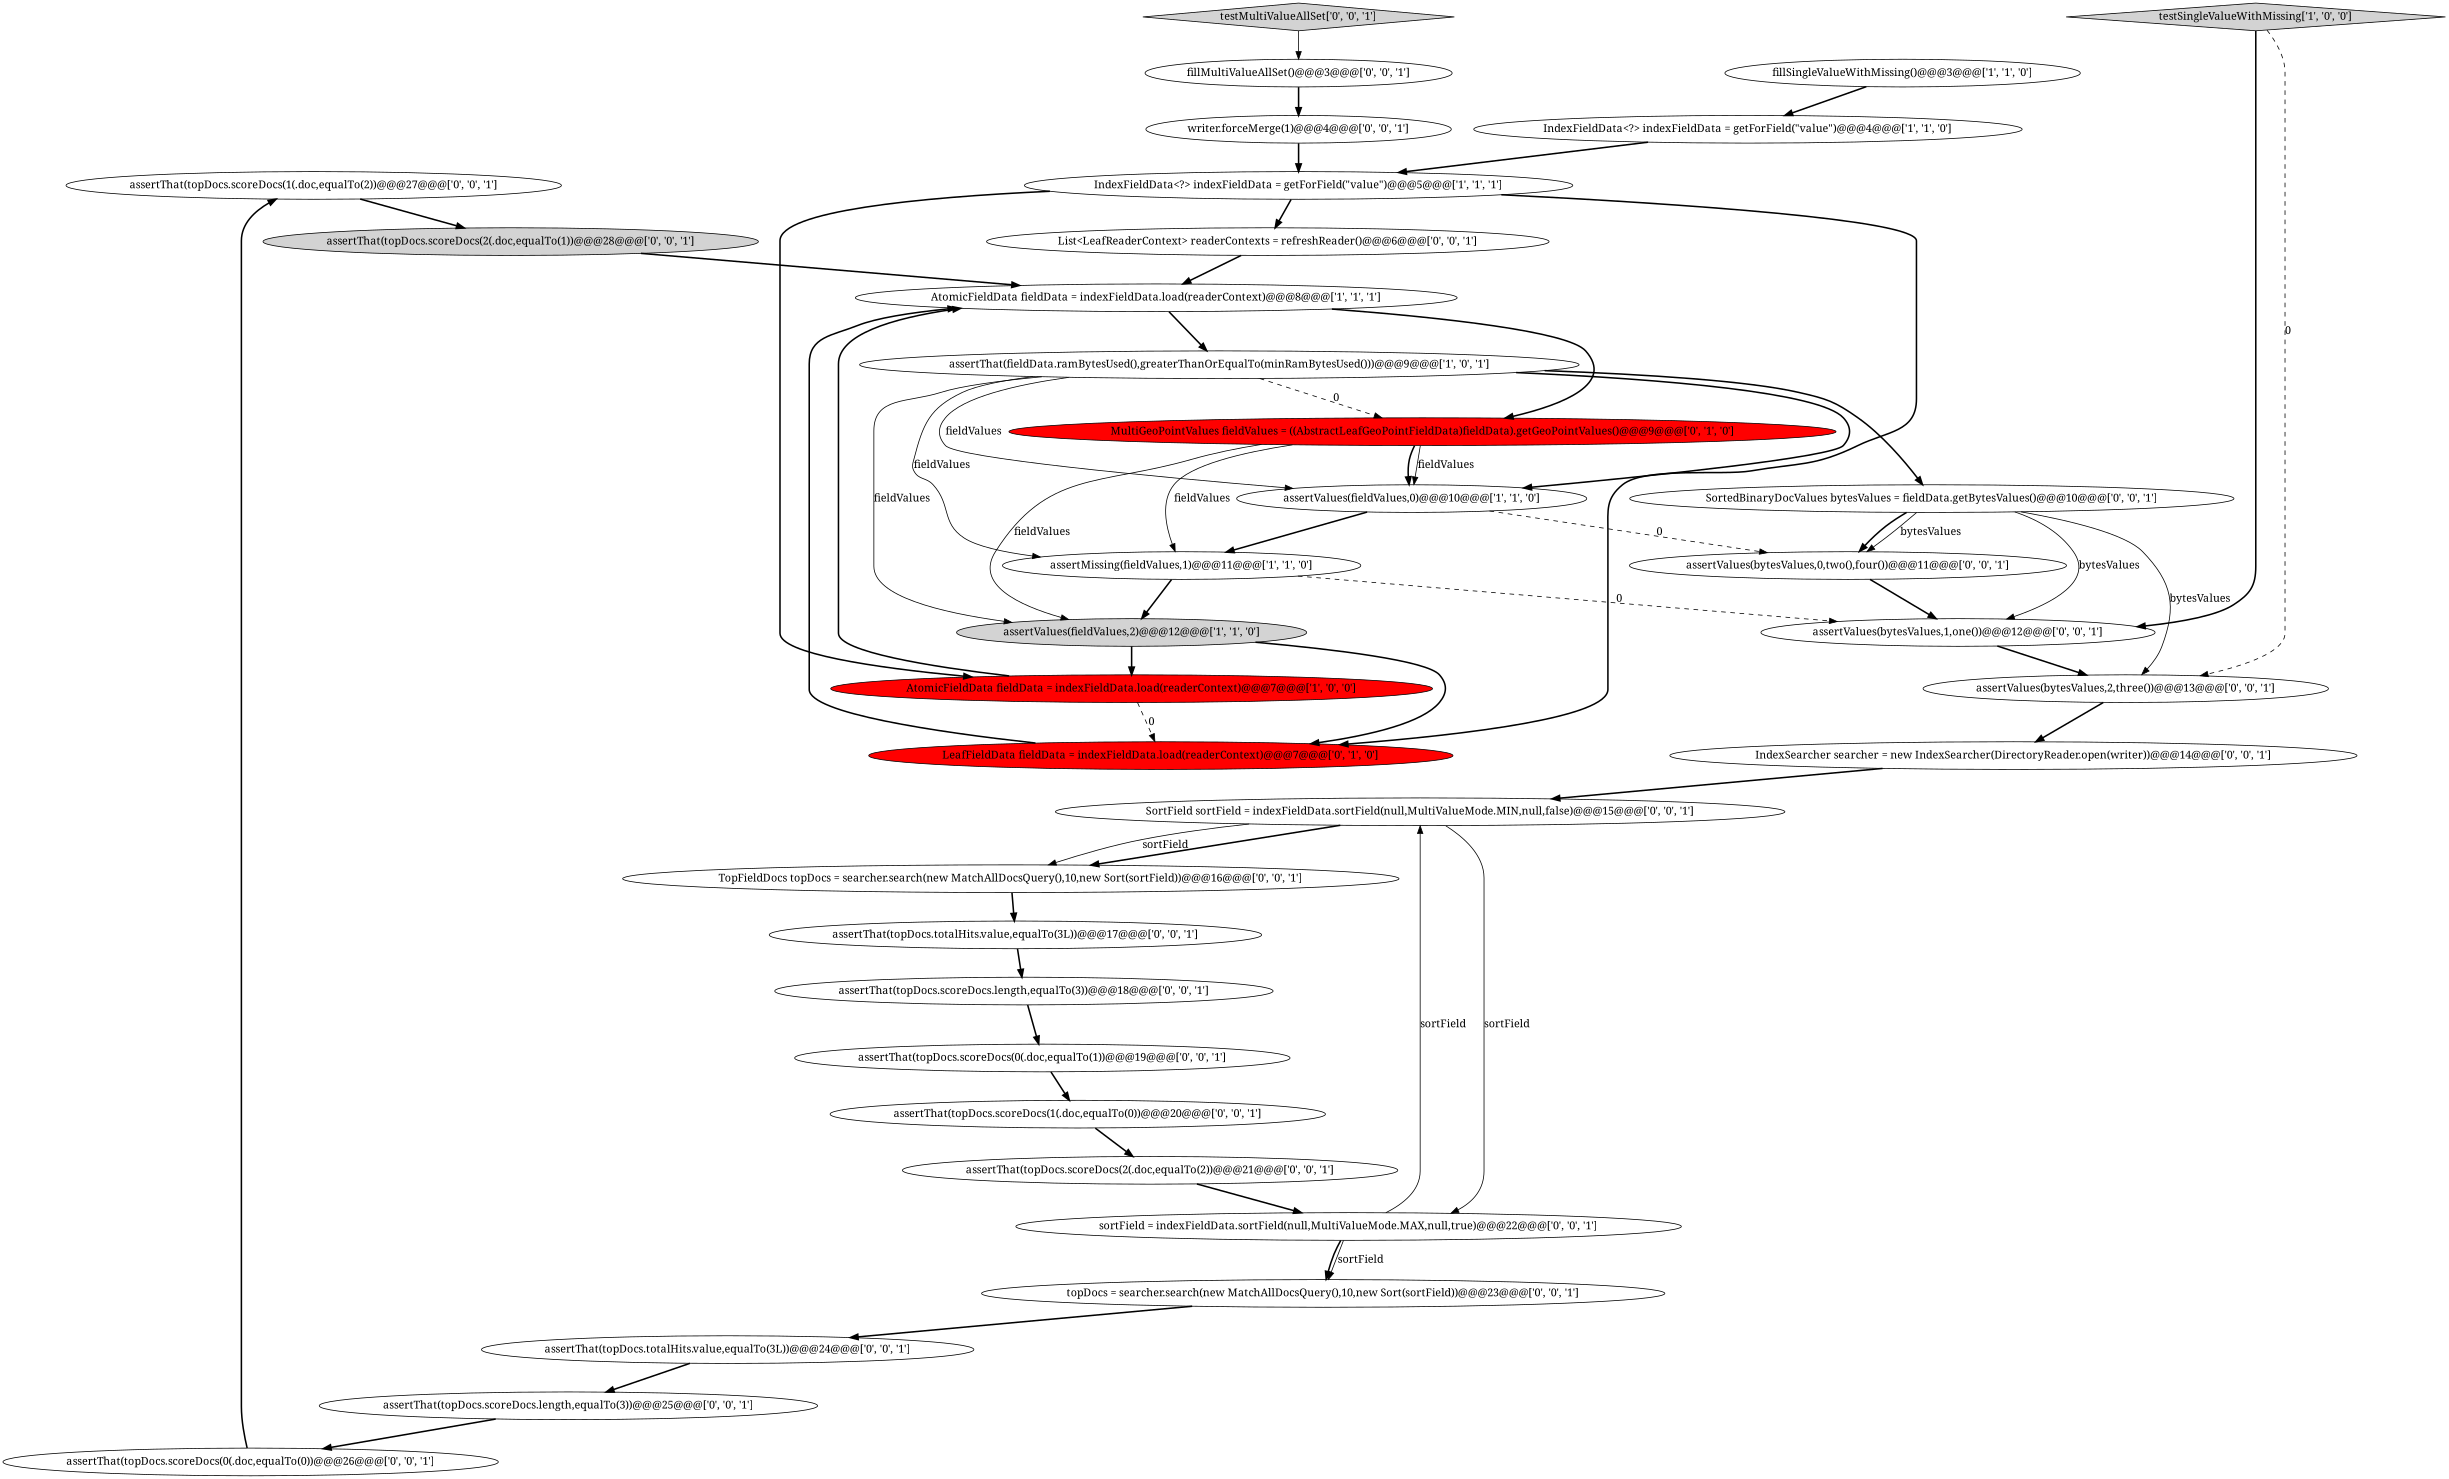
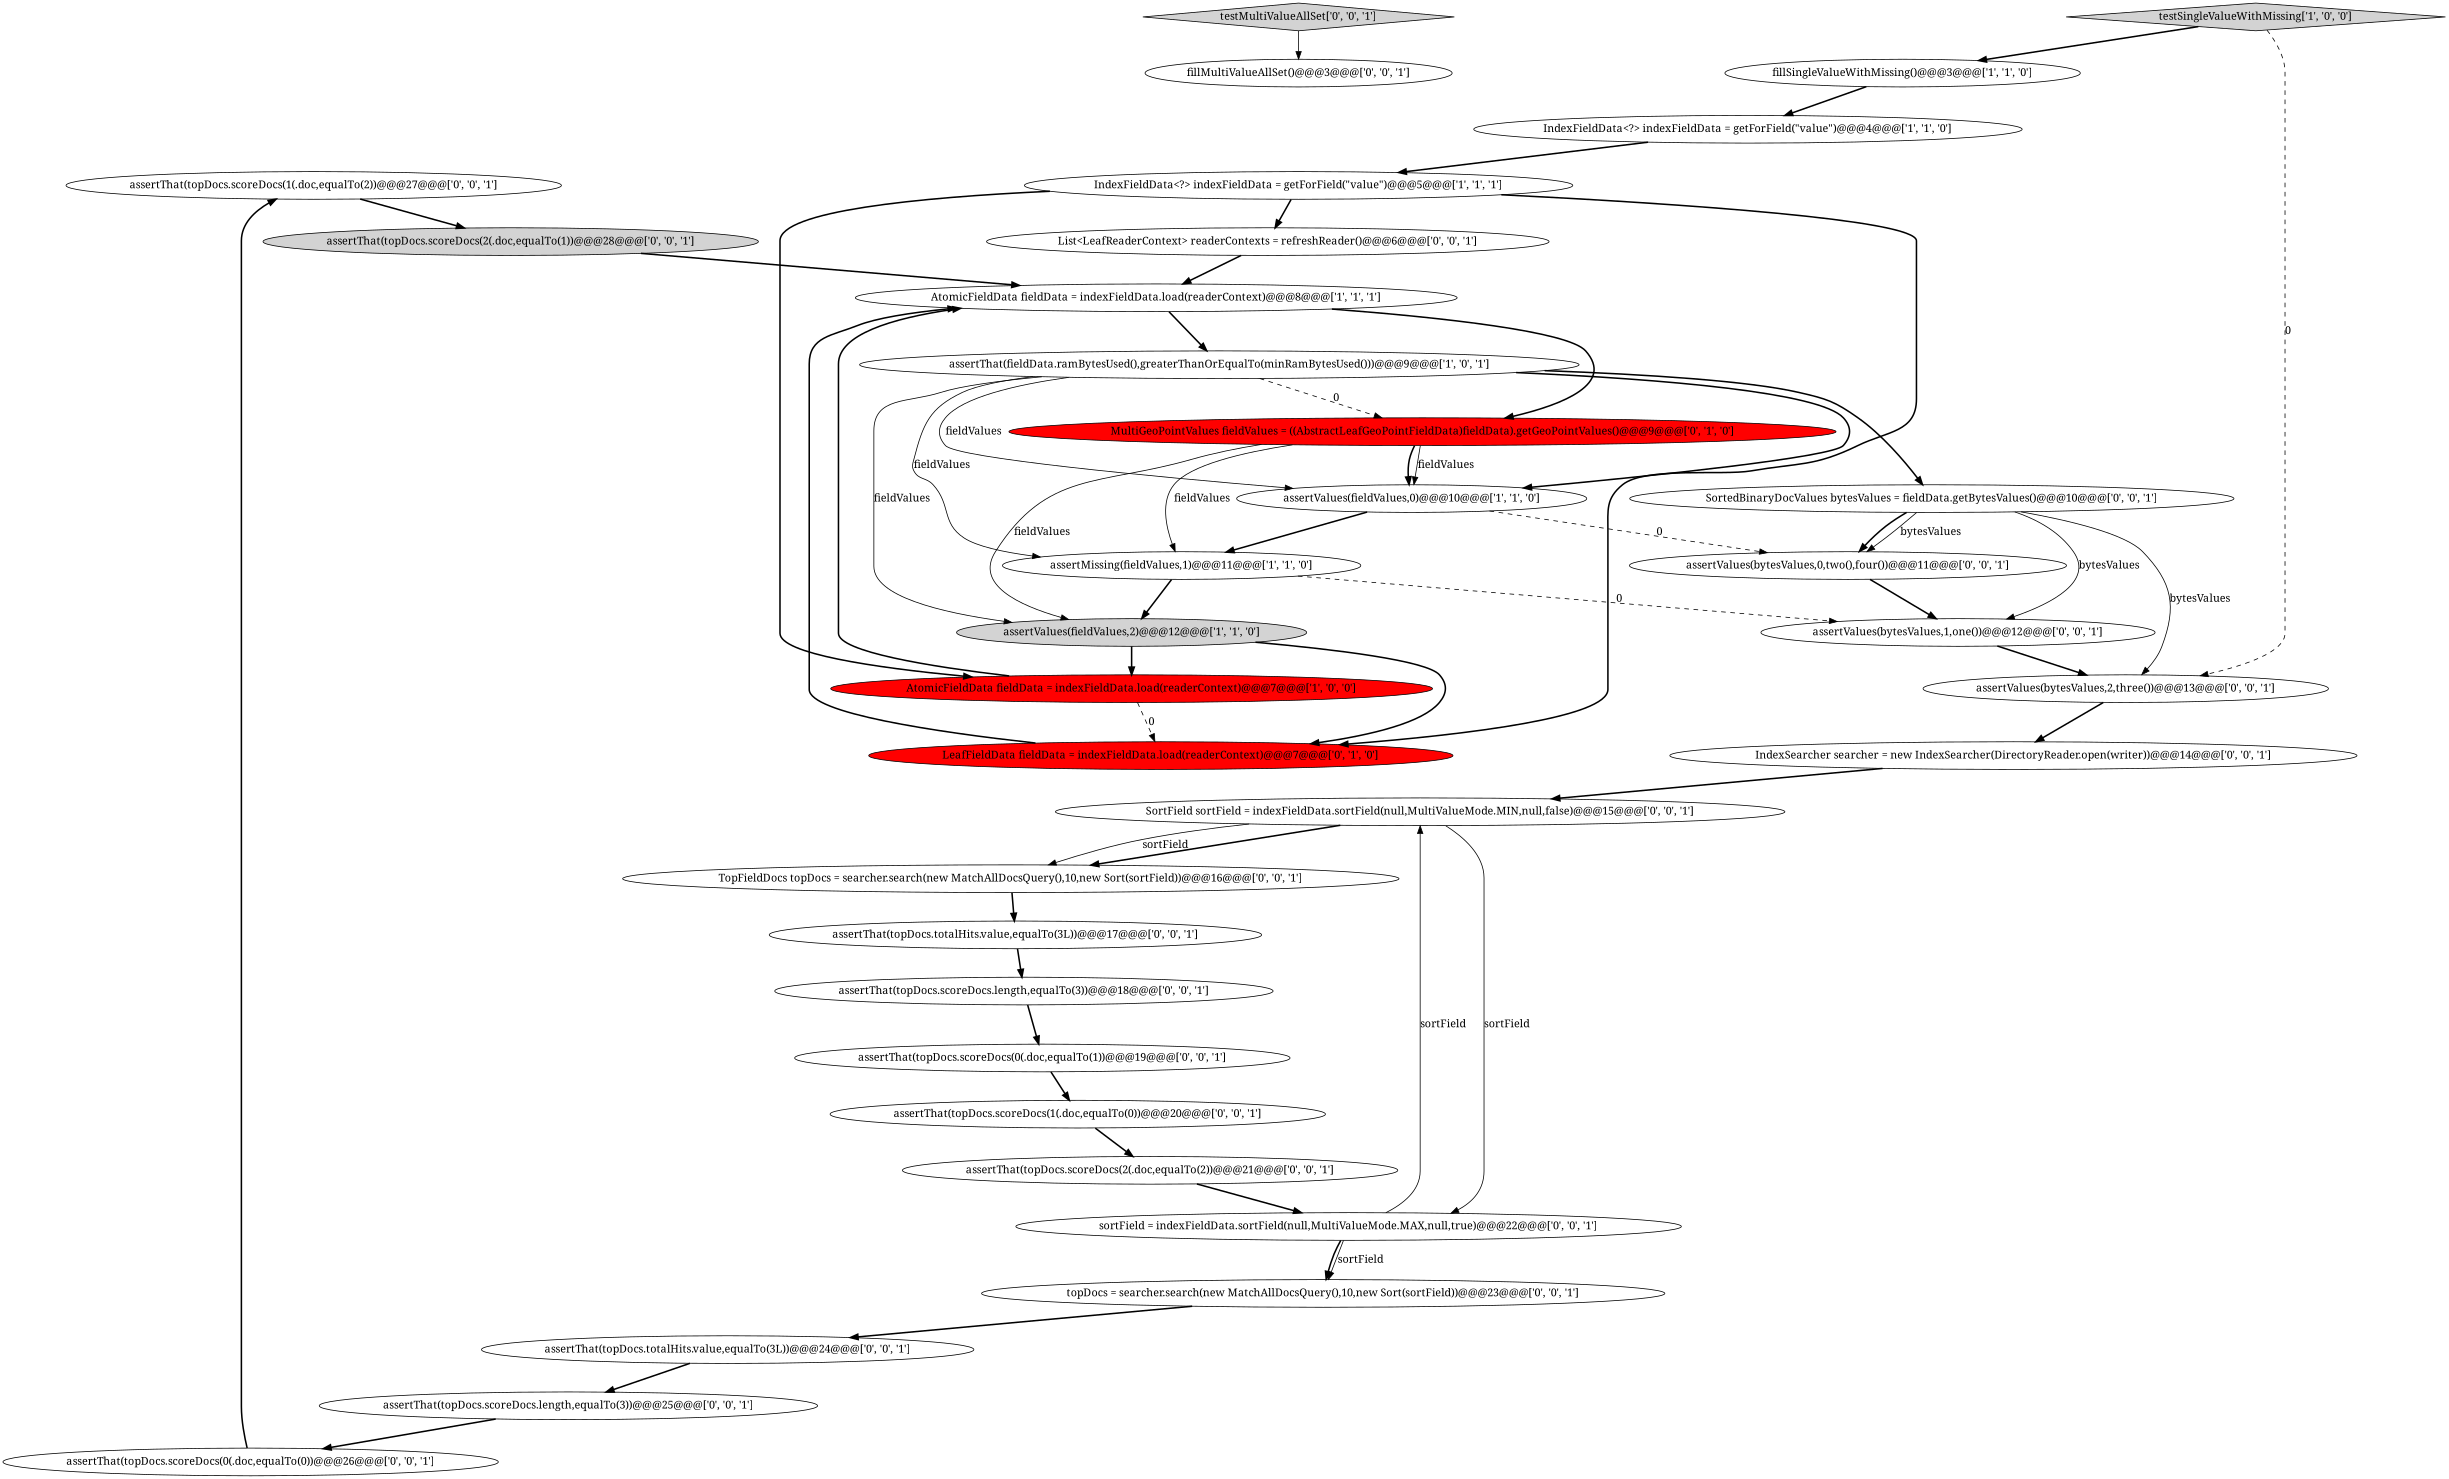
node "writer.forceMerge(1)@@@4@@@['0', '0', '1']": removed
edge "testSingleValueWithMissing['1', '0', '0']" -> "assertValues(bytesValues,1,one())@@@12@@@['0', '0', '1']": now "testSingleValueWithMissing['1', '0', '0']" -> "fillSingleValueWithMissing()@@@3@@@['1', '1', '0']"
